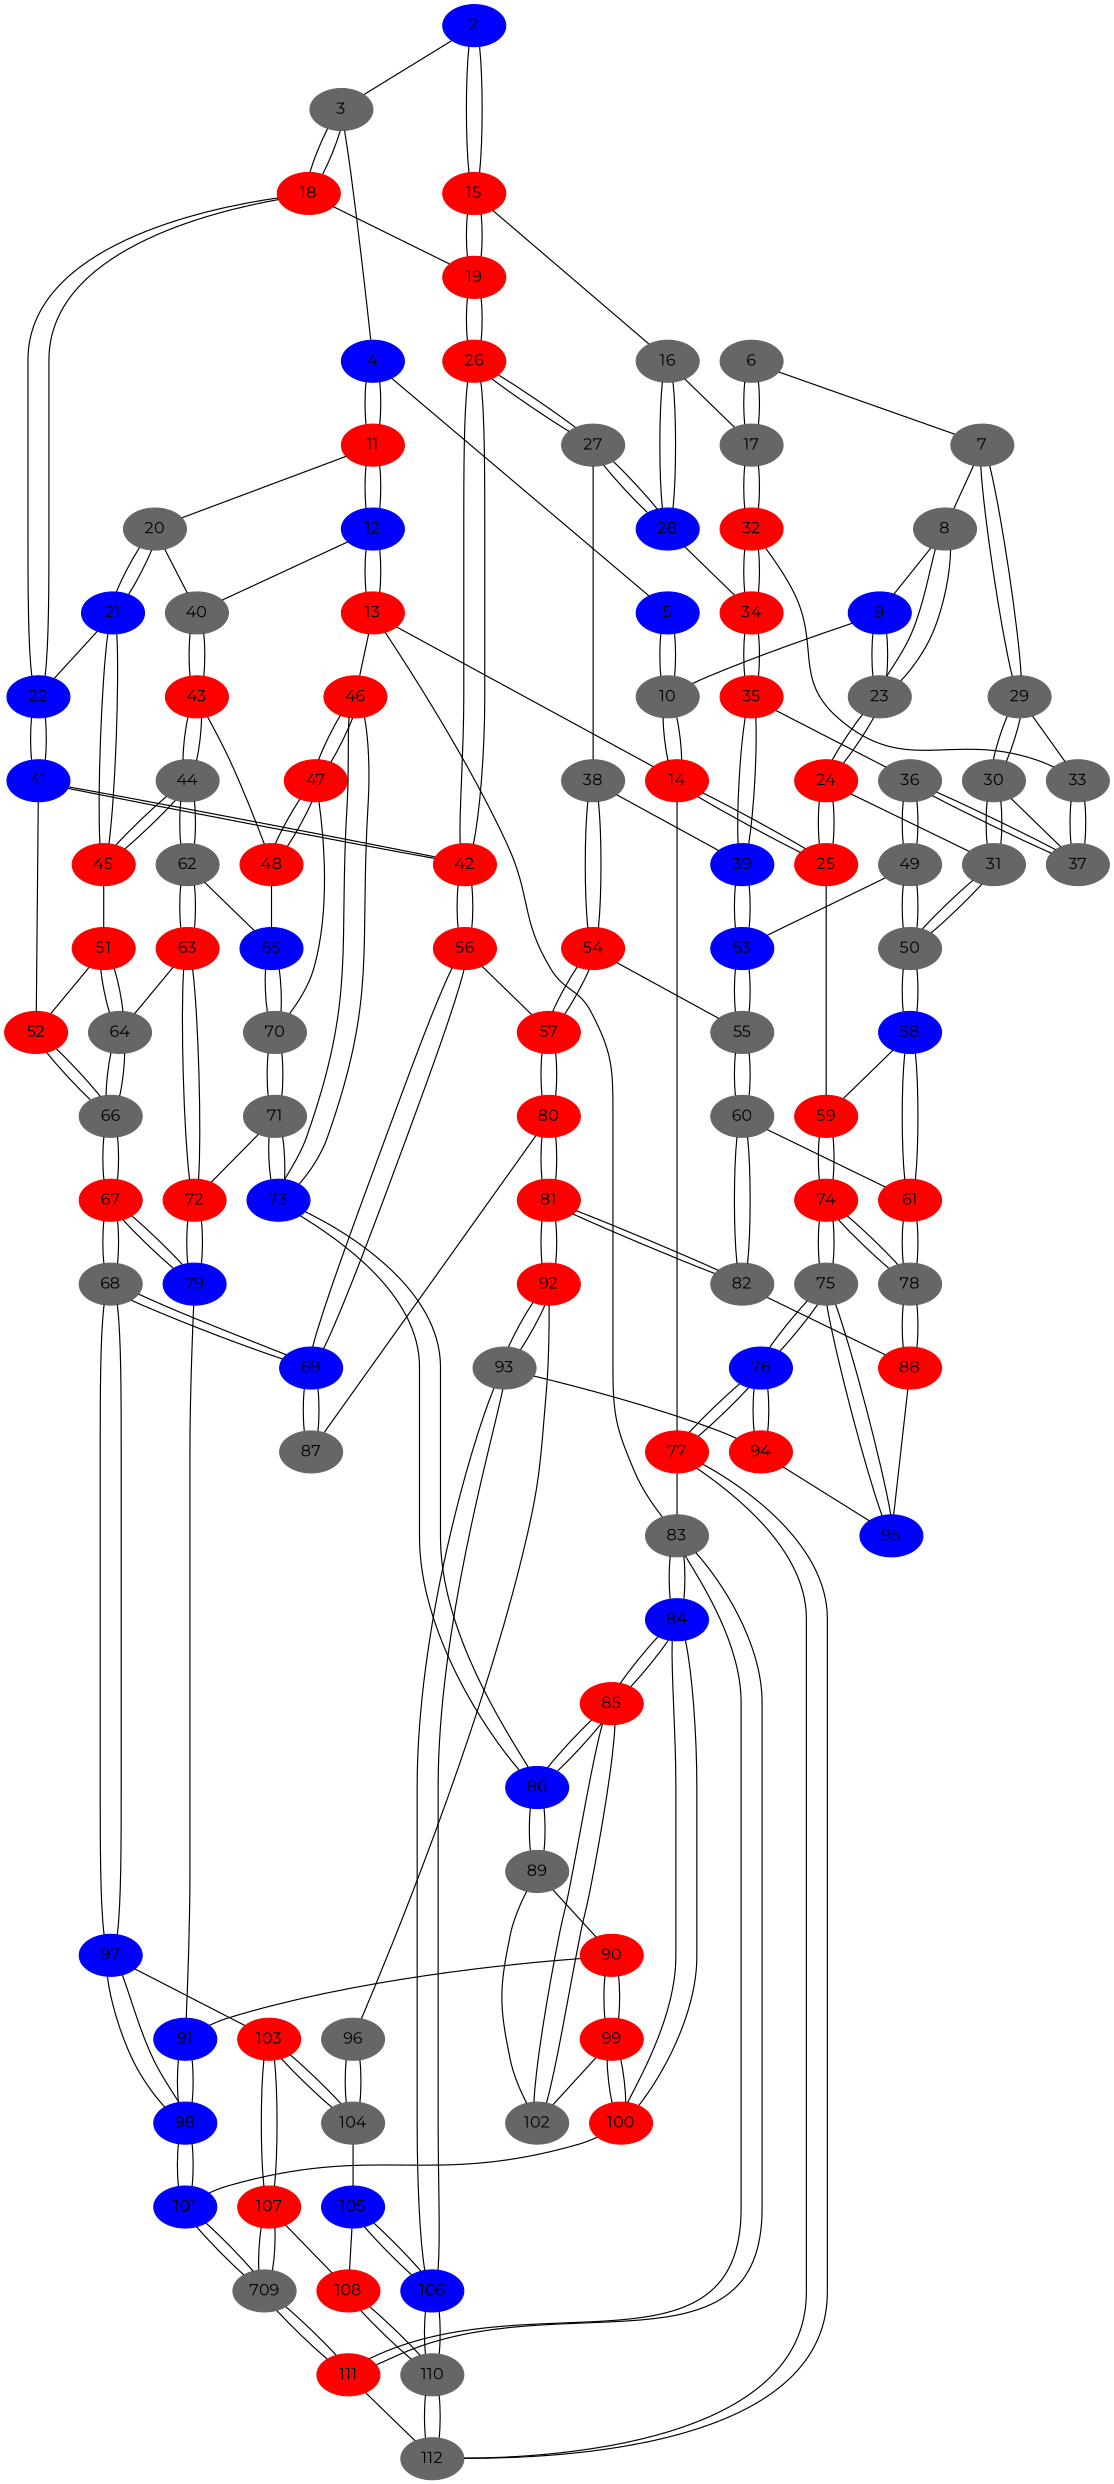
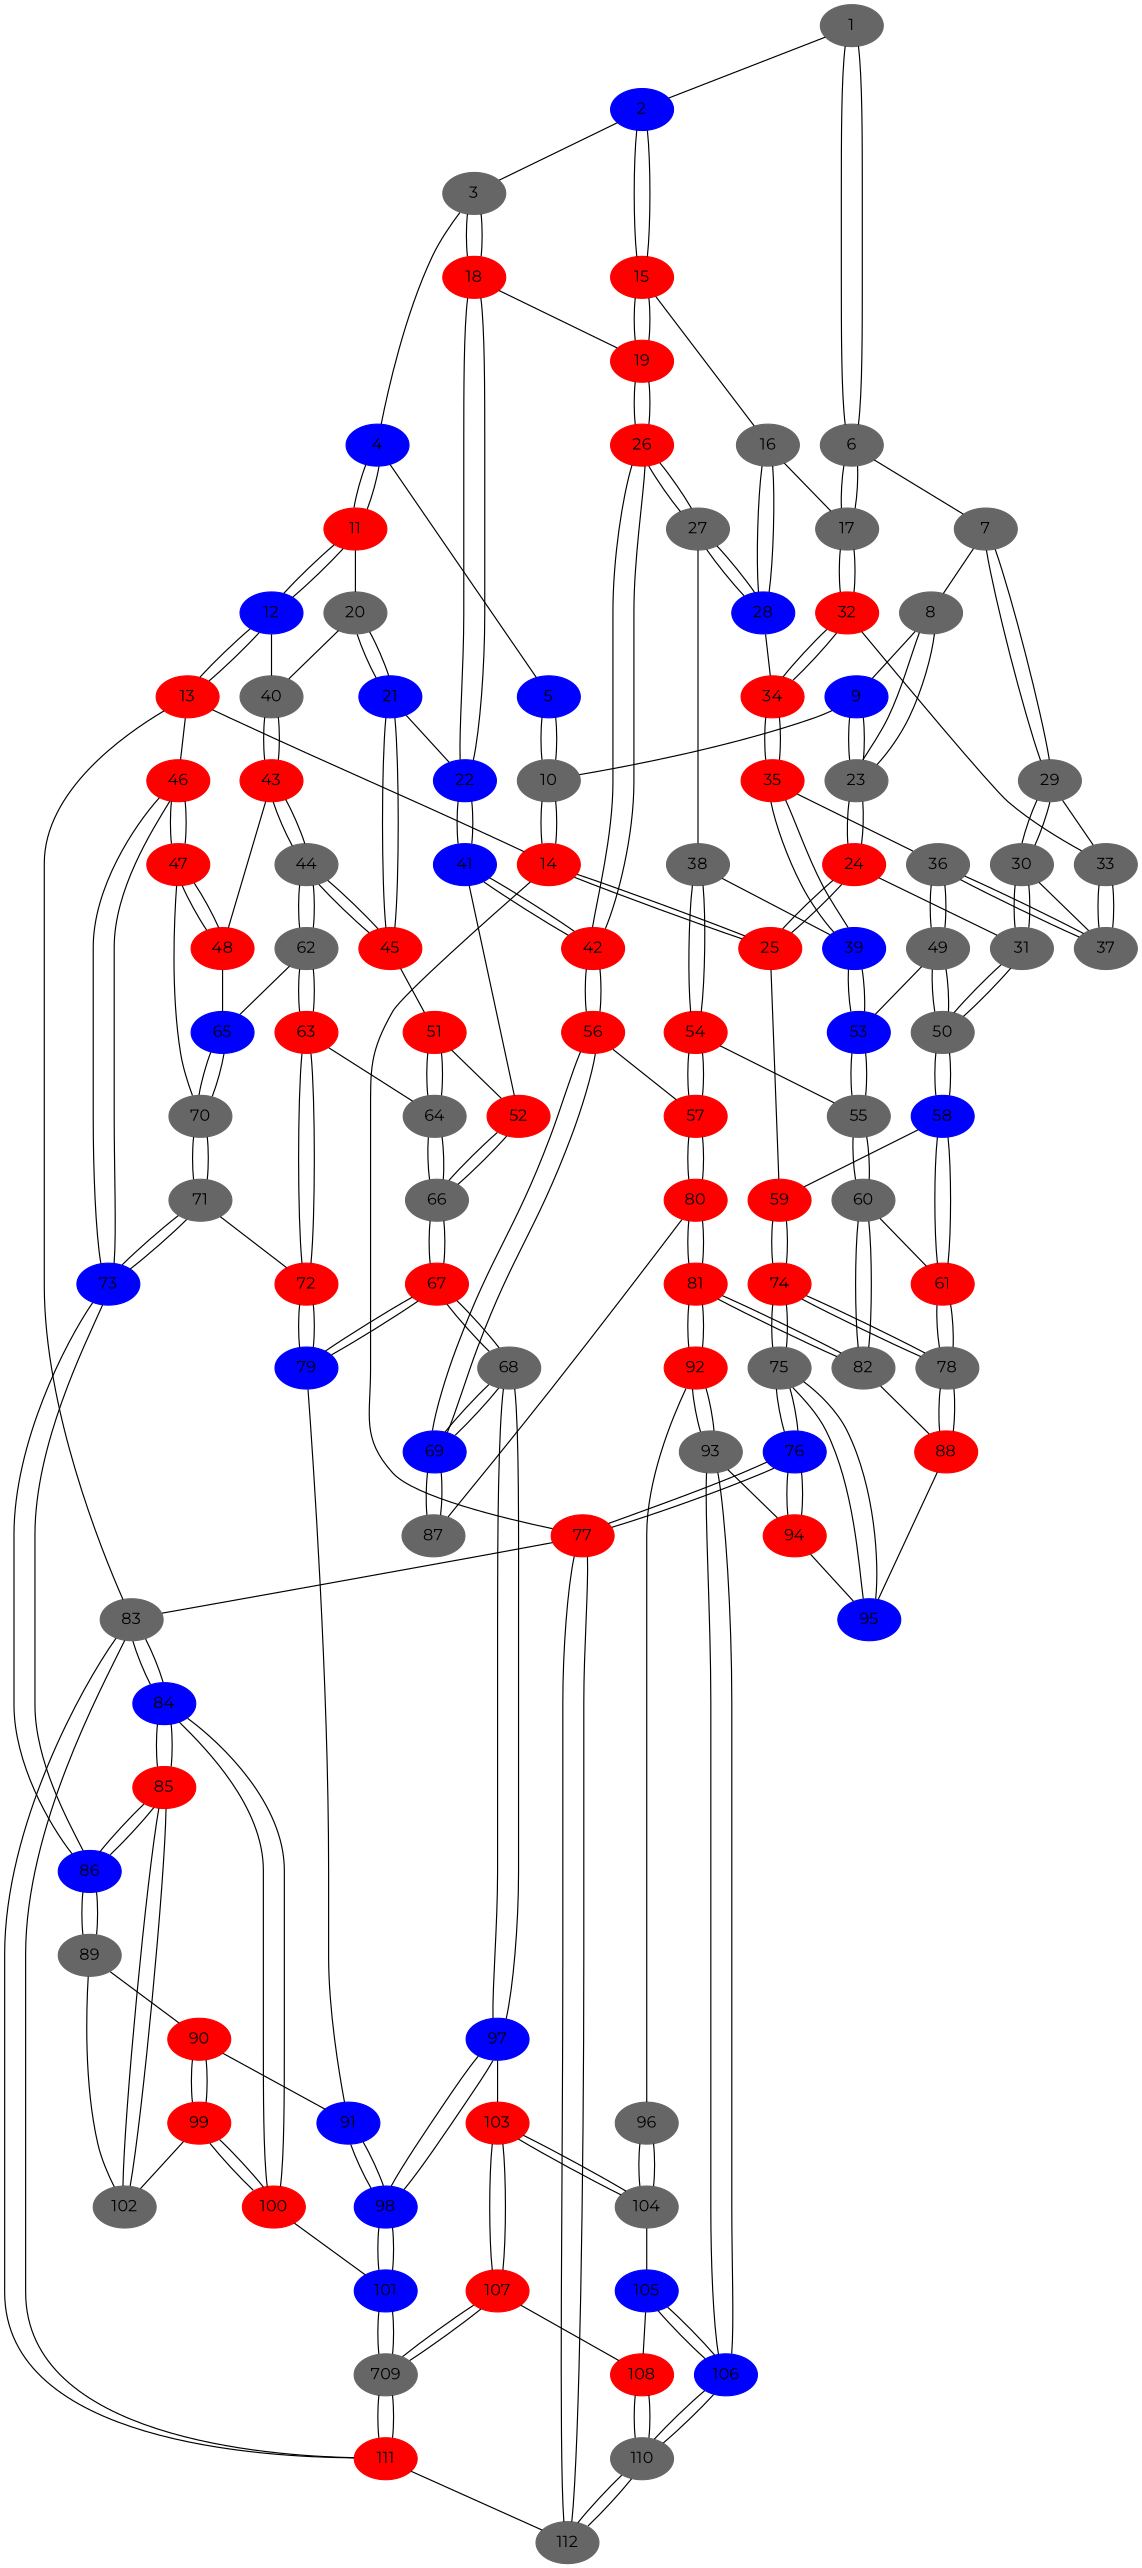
node "1": added
